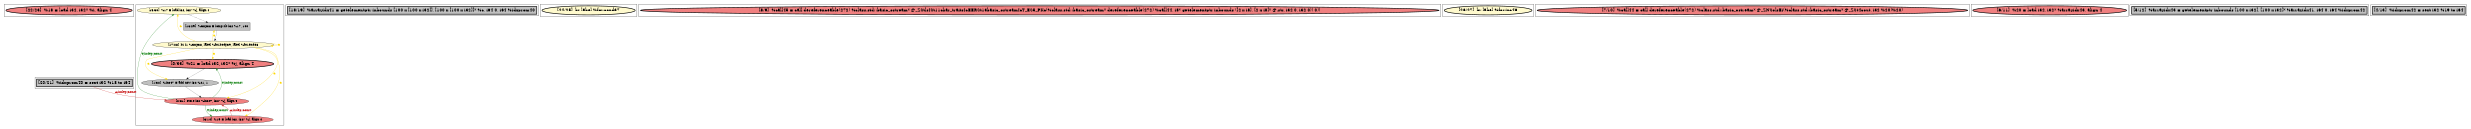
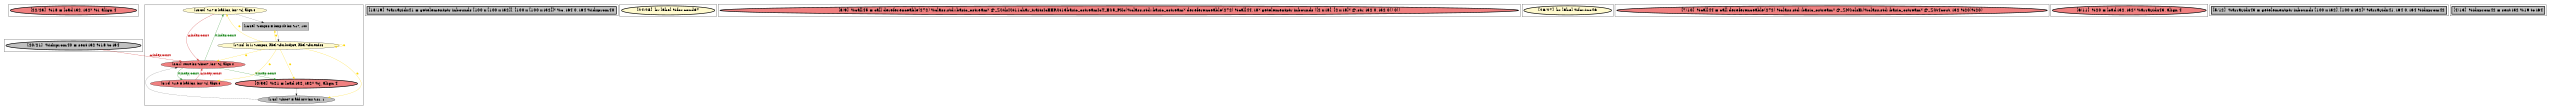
edge "[15/30]  %17 = load i32, i32* %j, align 4" -> "[2/31]  store i32 %inc47, i32* %j, align 4": added, label "A|indep|Const"
node "[20/21]  %idxprom40 = sext i32 %18 to i64": shape box -> ellipse
